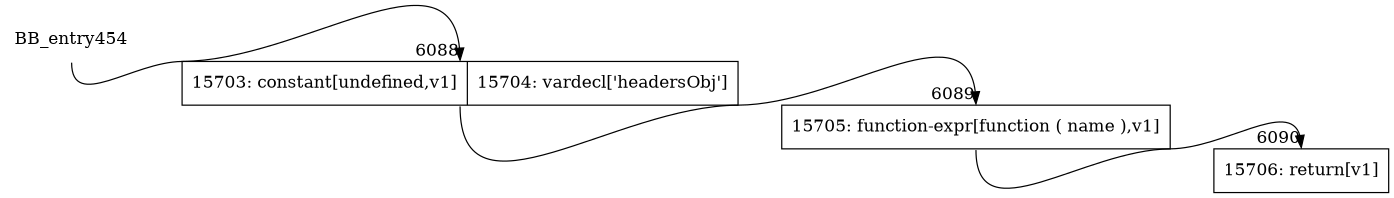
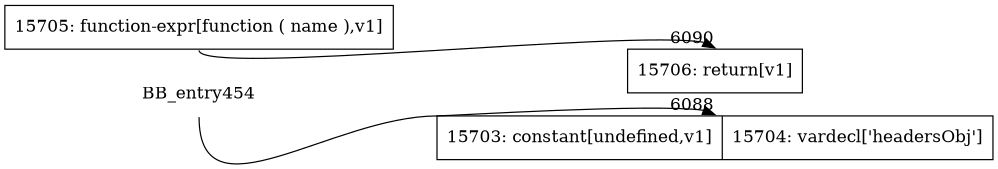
edge "15703: constant[undefined,v1]" -> "15705: function-expr[function ( name ),v1]": removed
